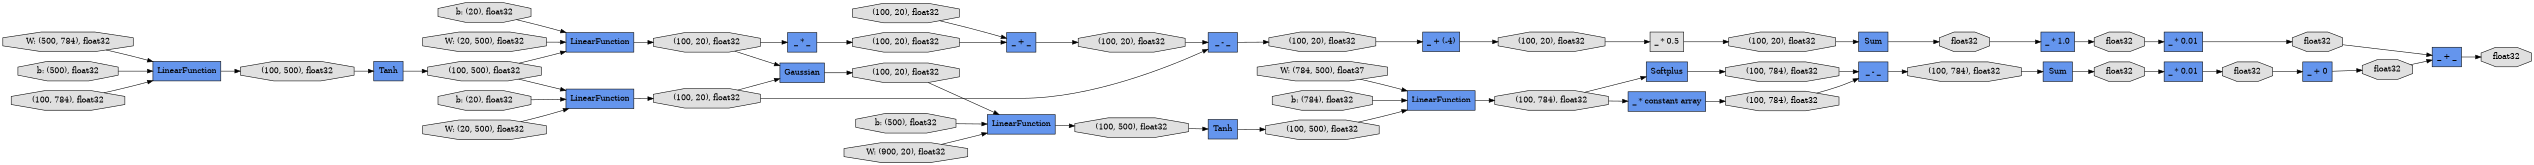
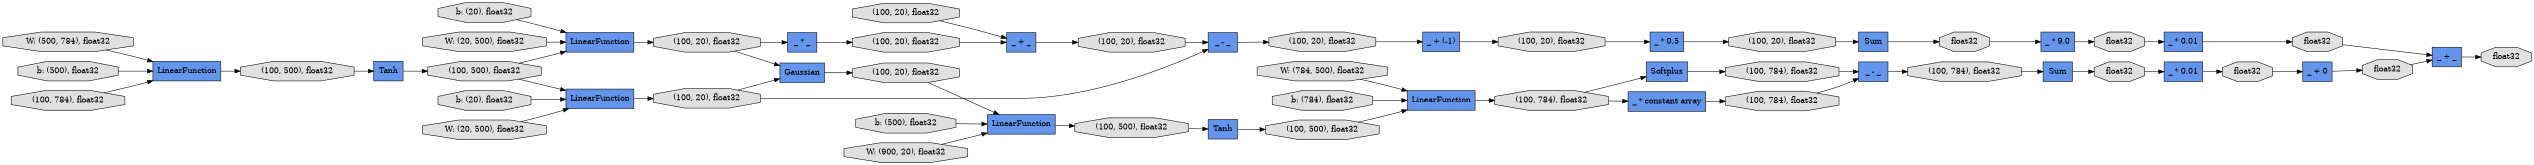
node "_ + (-4)": label "_ + (-4)" -> "_ + (-1)"
node "_ * 0.5": fillcolor #e0e0e0 -> #6495ed
node "_ * 1.0": label "_ * 1.0" -> "_ * 9.0"
node "W: (784, 500), float37": label "W: (784, 500), float37" -> "W: (784, 500), float32"
